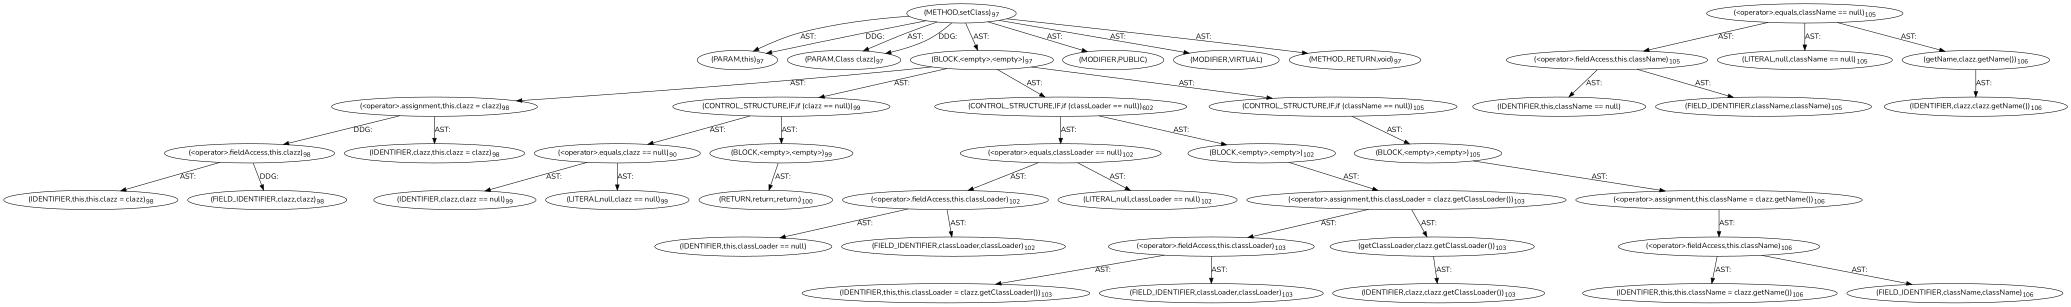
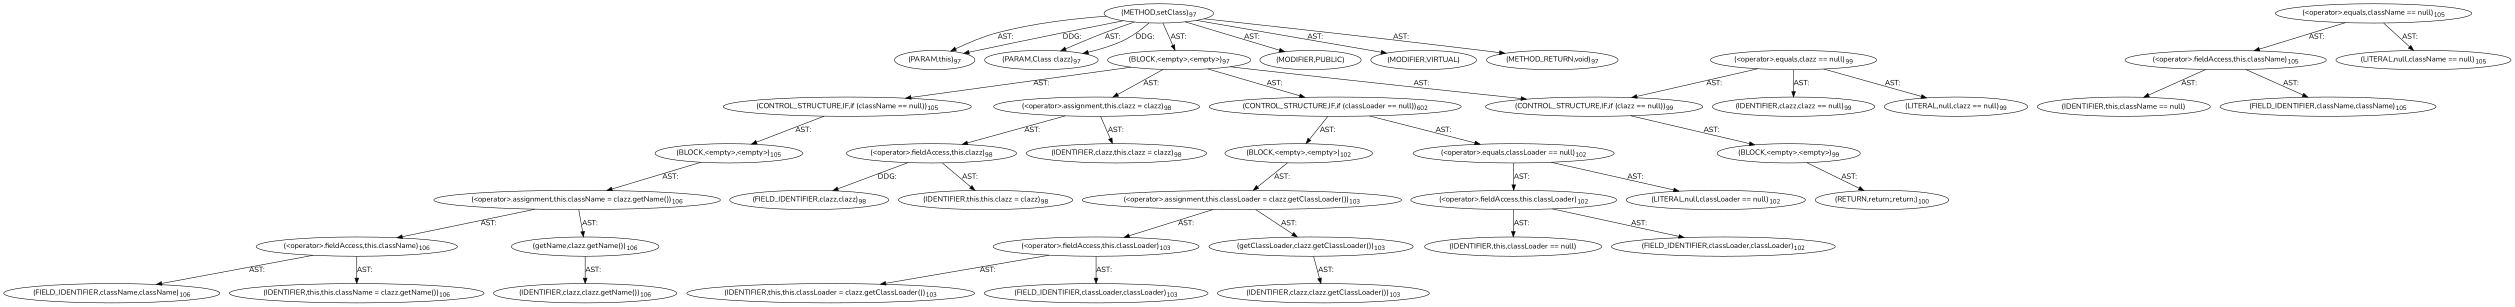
edge "(<operator>.equals,className == null)" -> "(getName,clazz.getName())": now "(<operator>.assignment,this.className = clazz.getName())" -> "(getName,clazz.getName())"
edge "(CONTROL_STRUCTURE,IF,if (clazz == null))" -> "(<operator>.equals,clazz == null)": reversed
edge "(<operator>.assignment,this.clazz = clazz)" -> "(<operator>.fieldAccess,this.clazz)": label "DDG: " -> "AST: "
node "(<operator>.equals,clazz == null)": text "90" -> "99"
